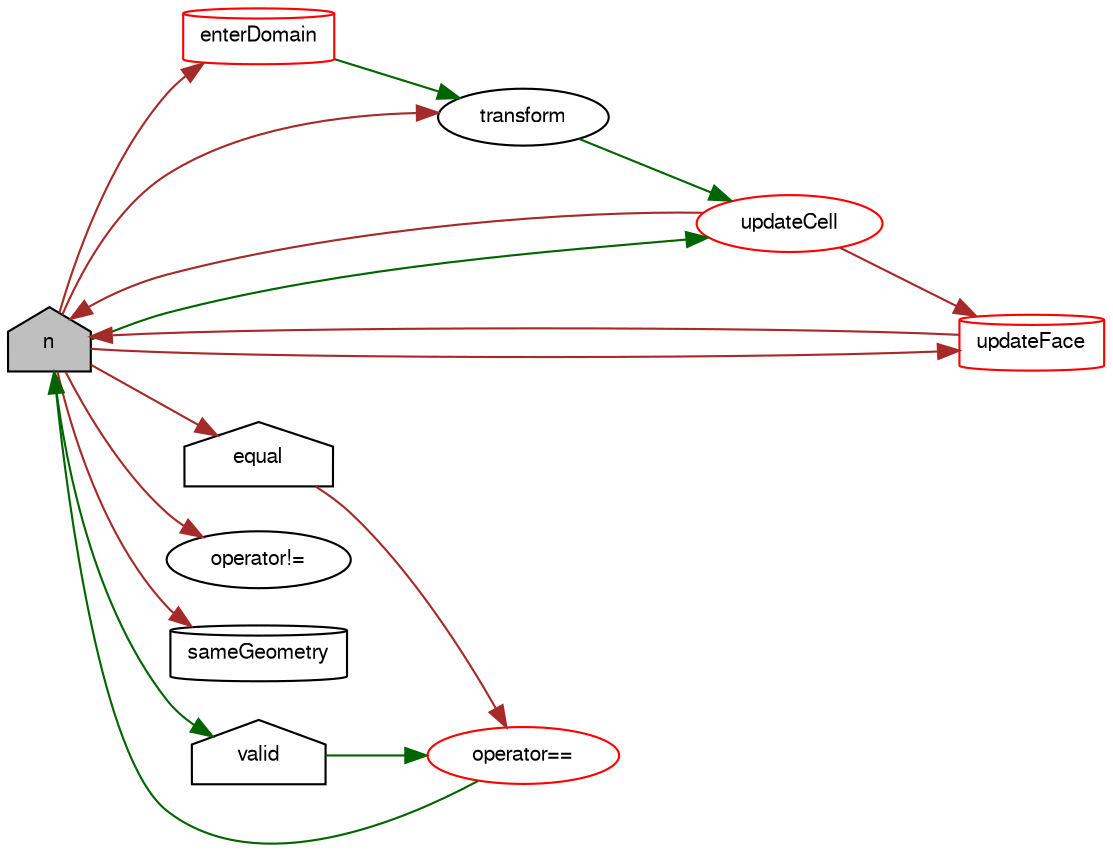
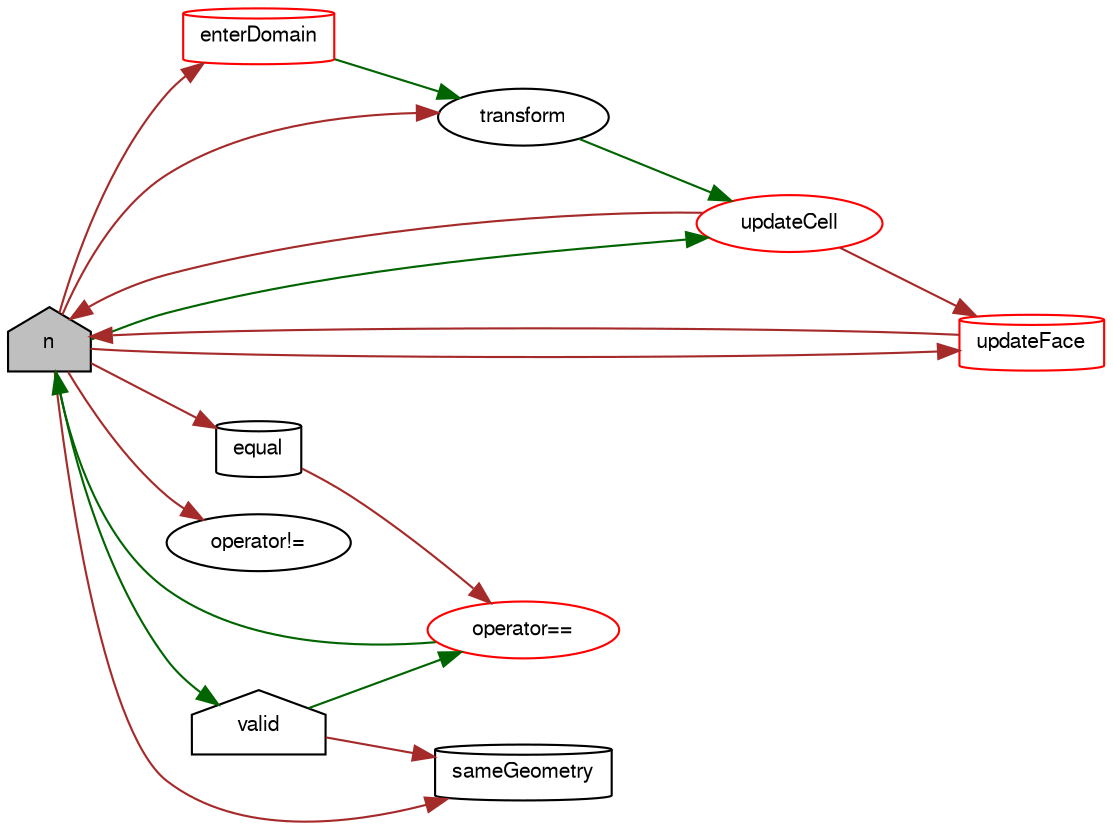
node "equal": shape house -> cylinder
edge "valid" -> "sameGeometry": added
